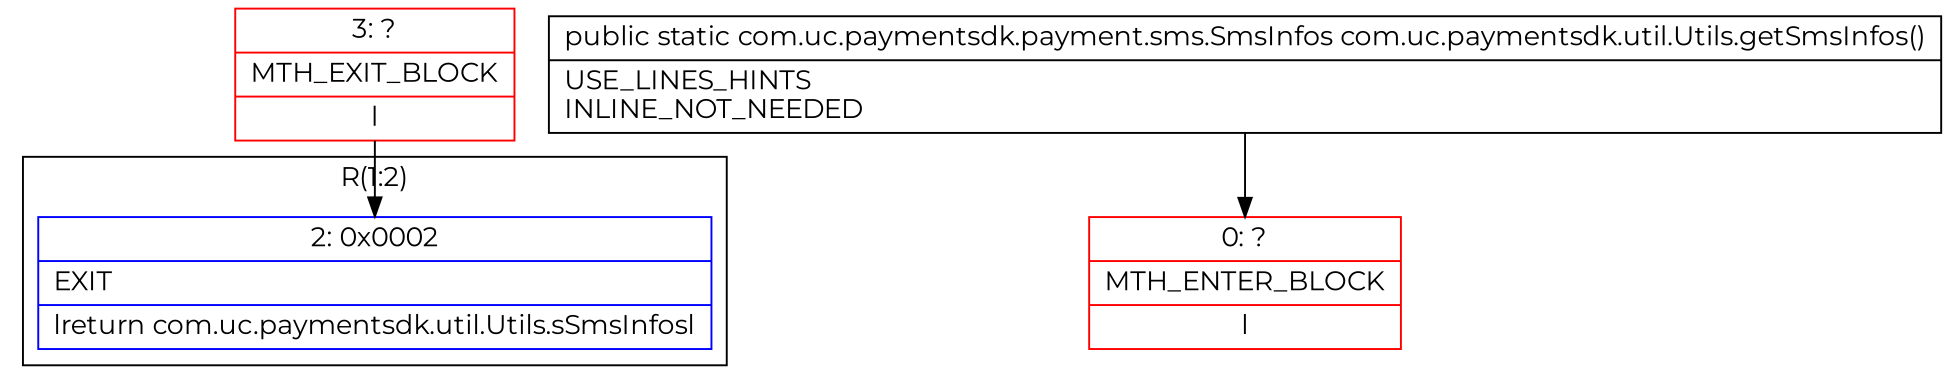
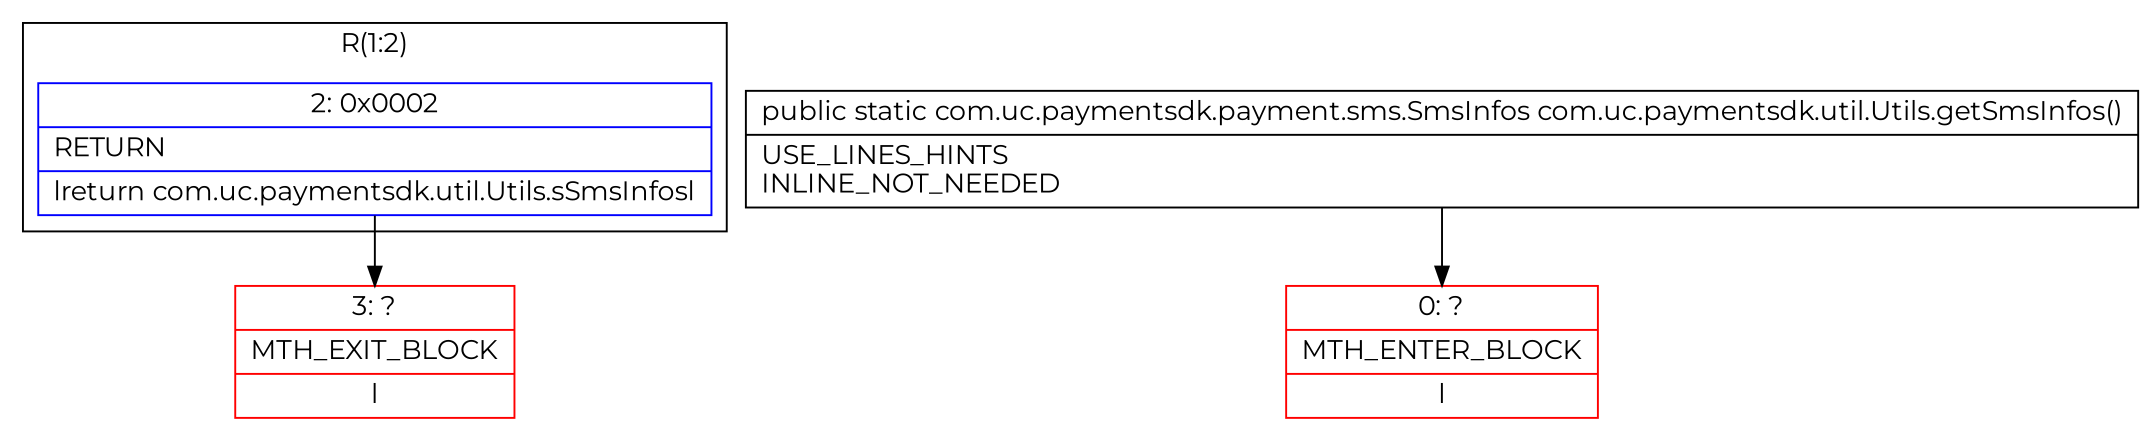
edge "3: ?" -> "2: 0x0002": reversed
node "2: 0x0002": text "EXIT" -> "RETURN"
